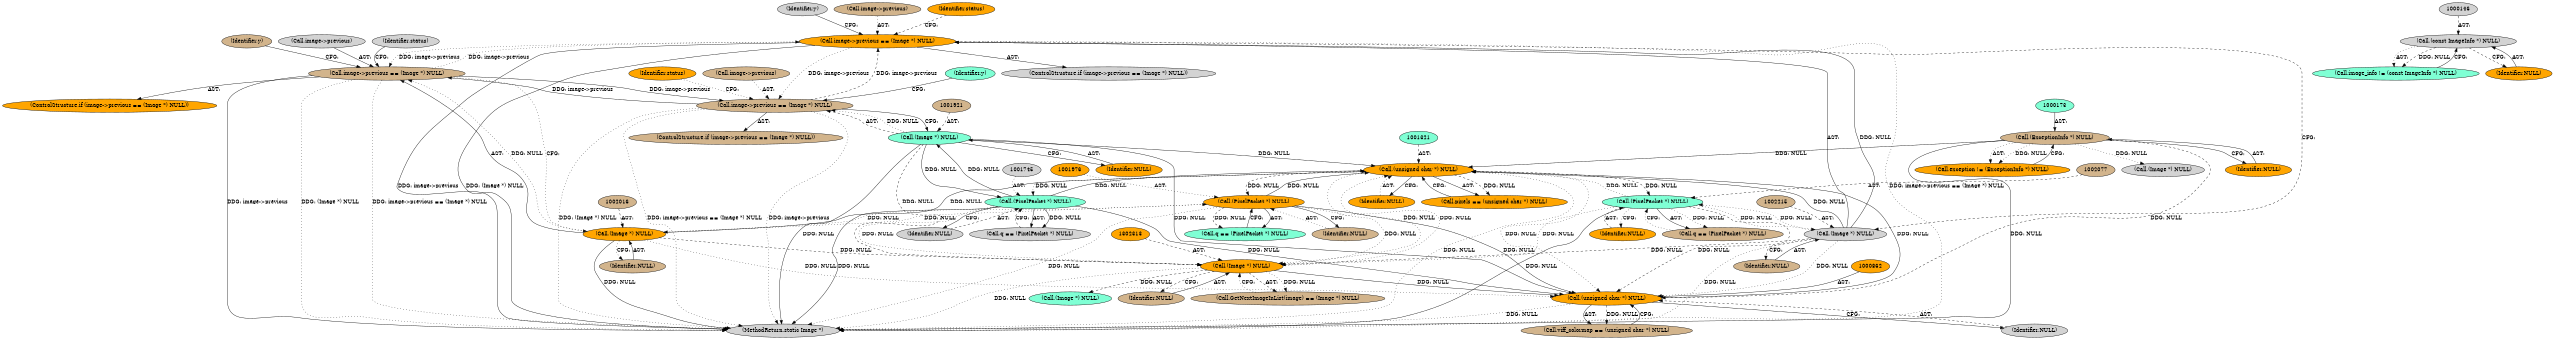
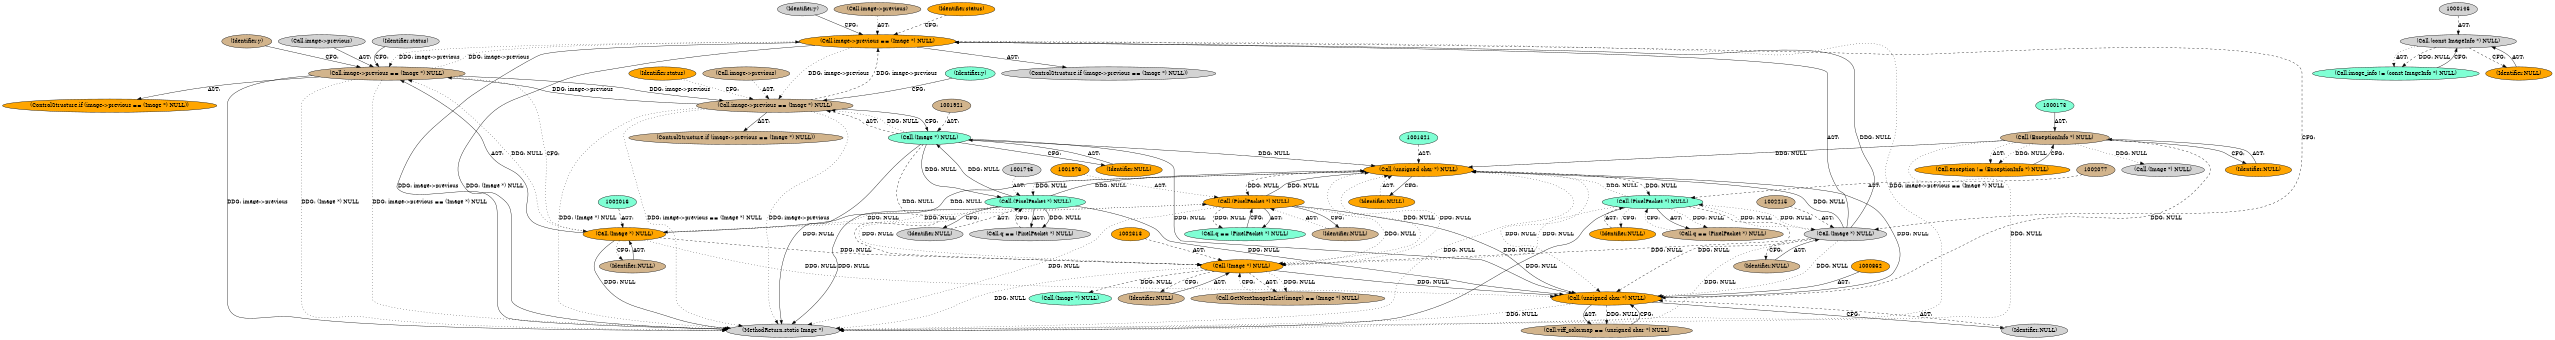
node "1002016": fillcolor tan -> aquamarine
node "(Call,pixels == (unsigned char *) NULL)": removed
node "1302313": label "1302313" -> "1002313"
edge "(Call,(ExceptionInfo *) NULL)" -> "(MethodReturn,static Image *)": style solid -> dotted
